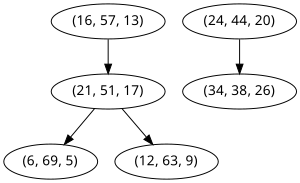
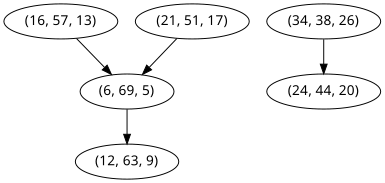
edge "(16, 57, 13)" -> "(21, 51, 17)": now "(16, 57, 13)" -> "(6, 69, 5)"
edge "(24, 44, 20)" -> "(34, 38, 26)": reversed
edge "(21, 51, 17)" -> "(12, 63, 9)": now "(6, 69, 5)" -> "(12, 63, 9)"
